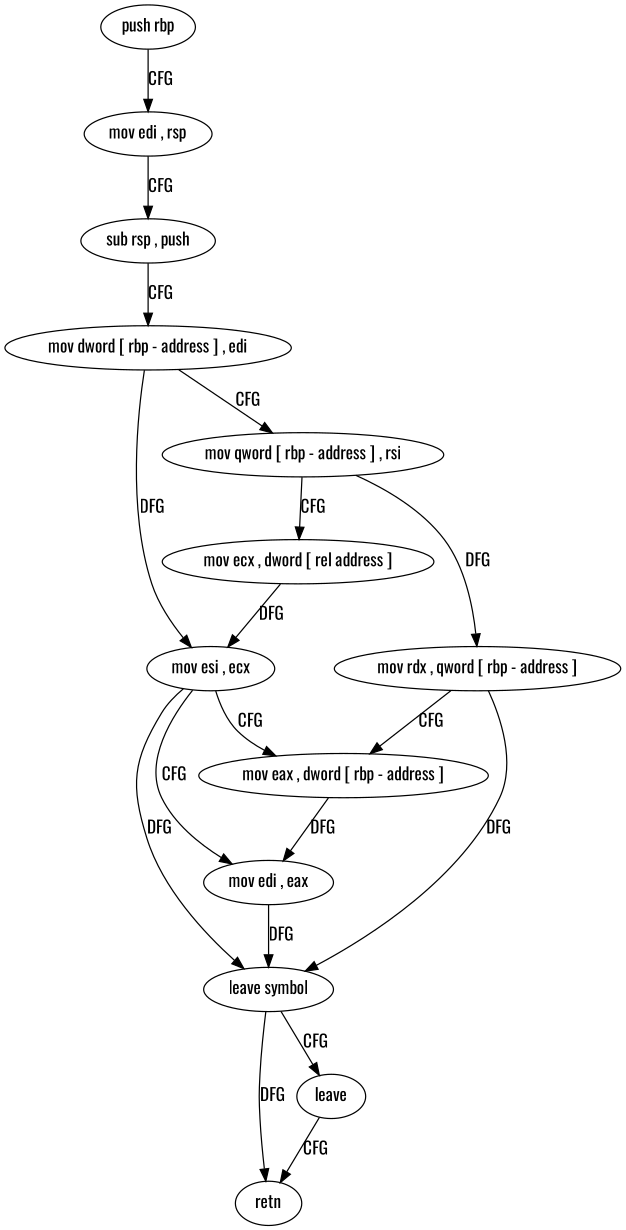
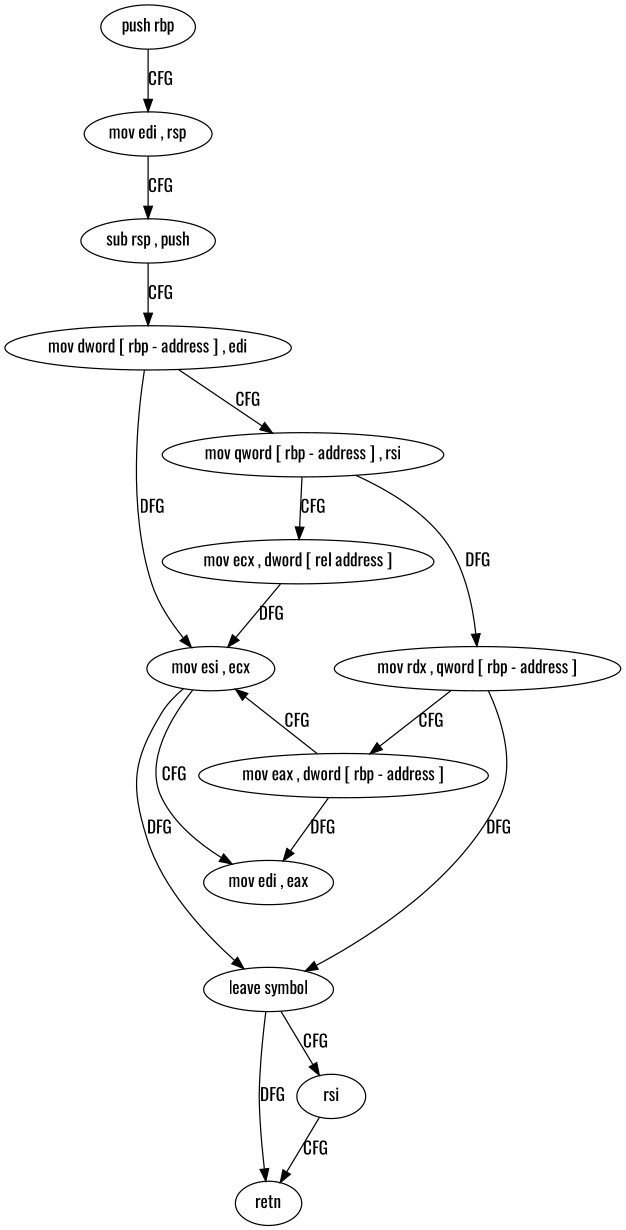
edge "mov esi , ecx" -> "mov eax , dword [ rbp - address ]": reversed
edge "mov edi , eax" -> "leave symbol": removed, label "DFG"
node "leave": label "leave" -> "rsi"
